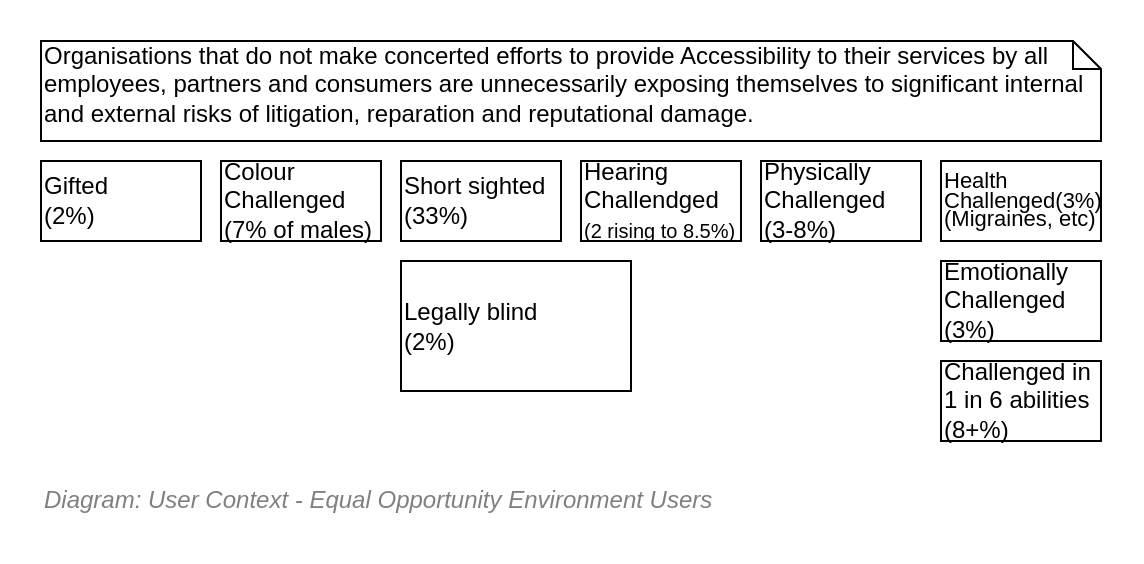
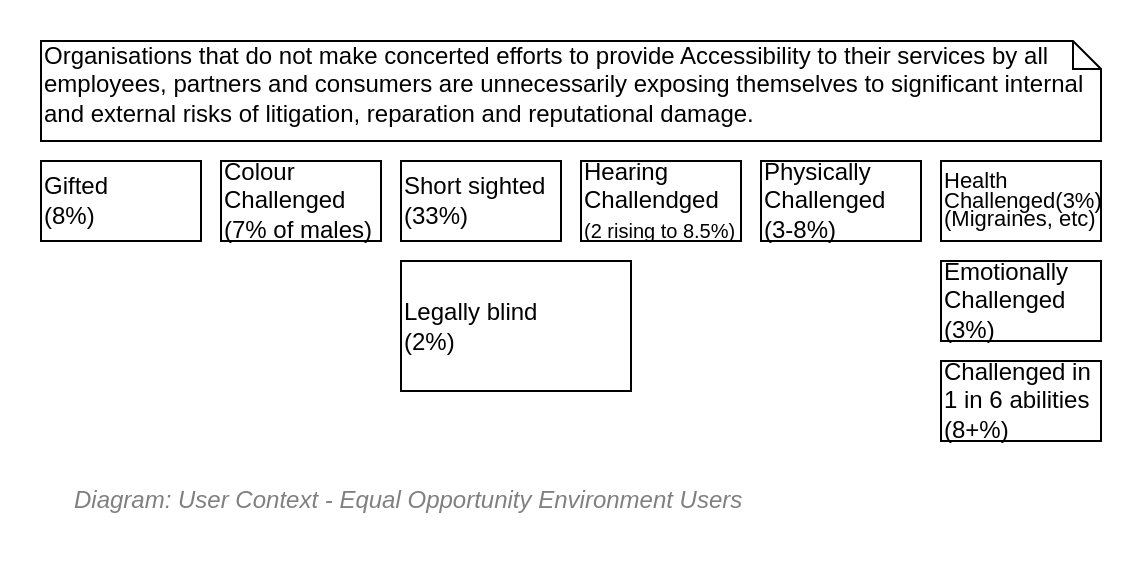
node "Gifted (2%)": label "Gifted (2%)" -> "Gifted (8%)"
node "Diagram: User Context - Equal Opportunity Environment Users": moved (561, 501) -> (591, 501)
